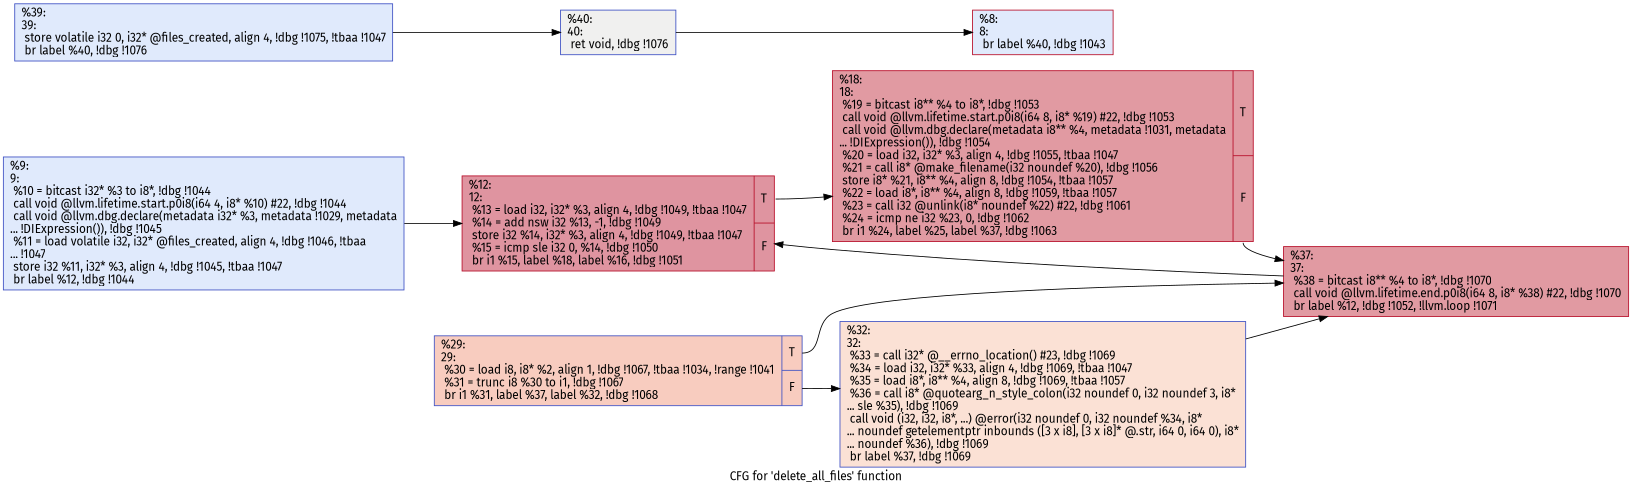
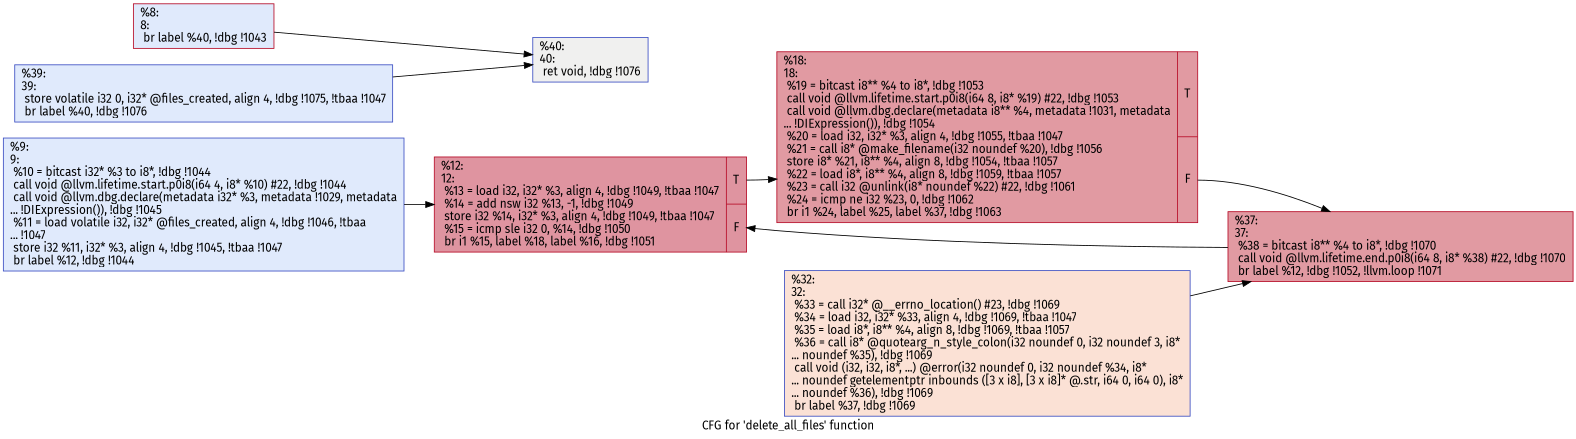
edge "%40:" -> "%8:": reversed
node "%29:": removed
node "%32:": text "... sle %35), !dbg !1069" -> "... noundef %35), !dbg !1069"
